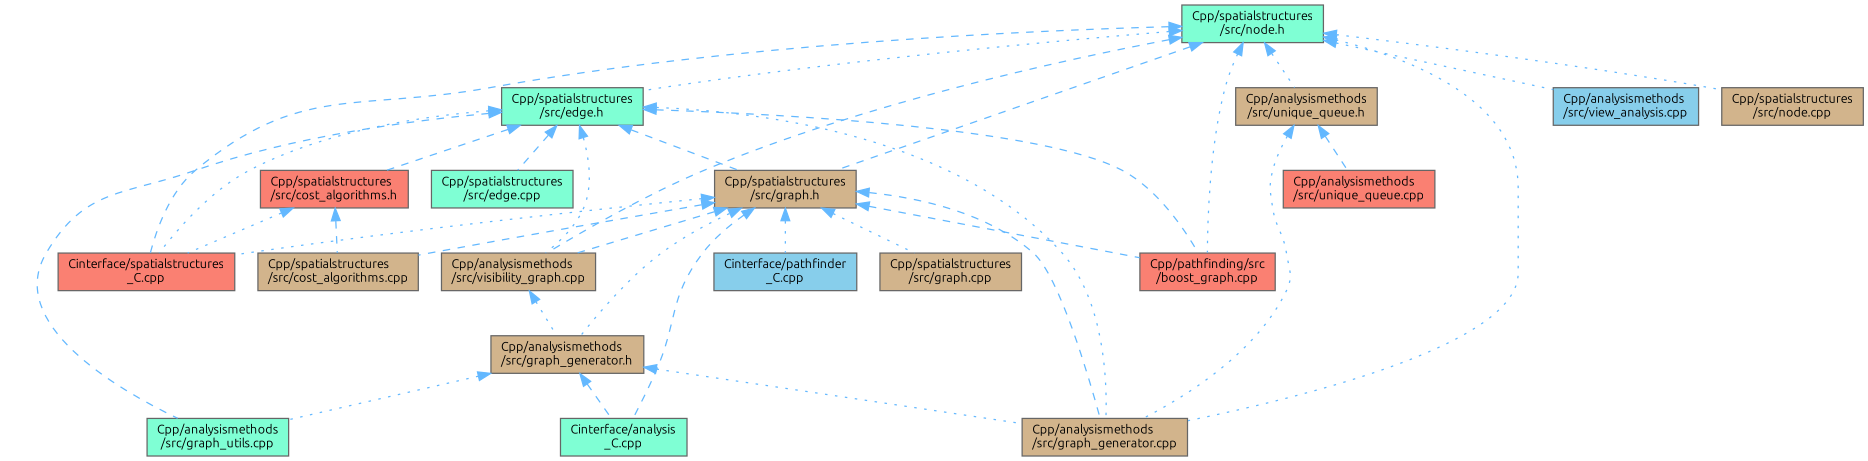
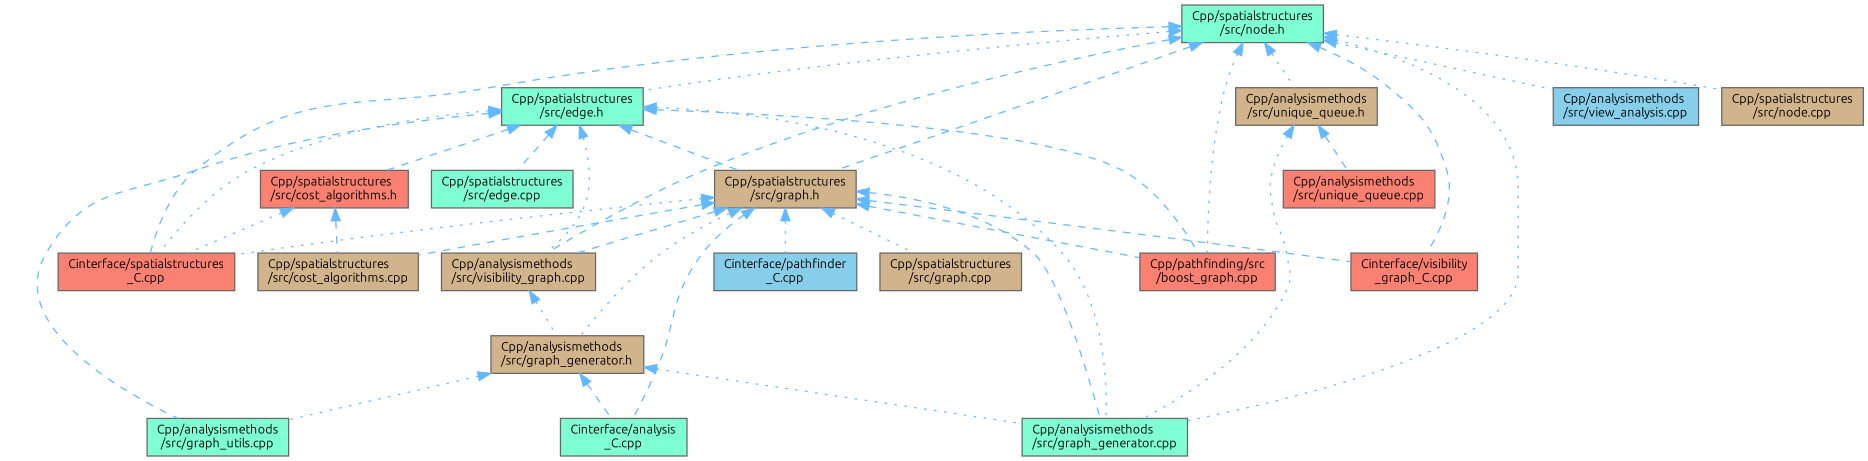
node "Cinterface/visibility _graph_C.cpp": added
node "Cpp/analysismethods /src/graph_generator.cpp": fillcolor tan -> aquamarine
